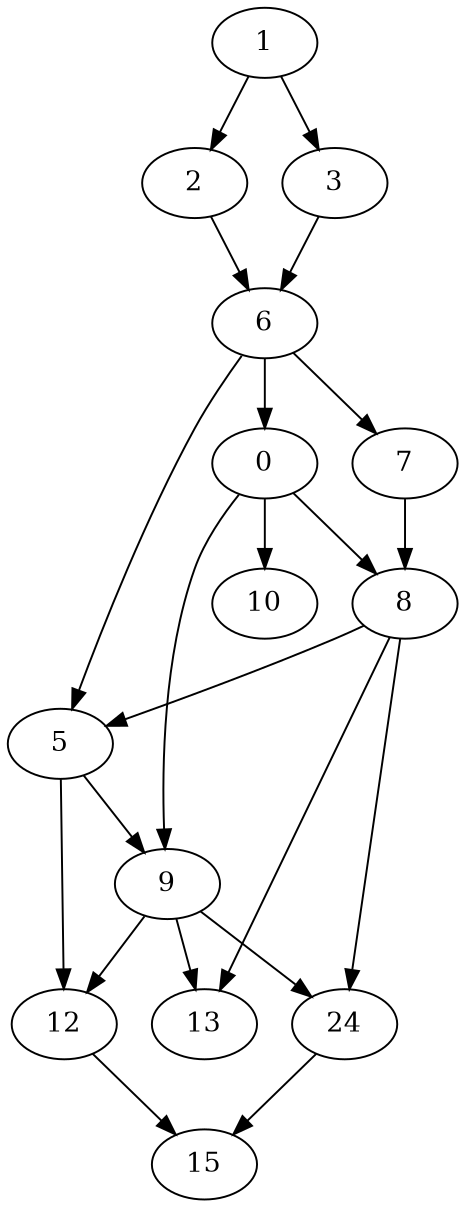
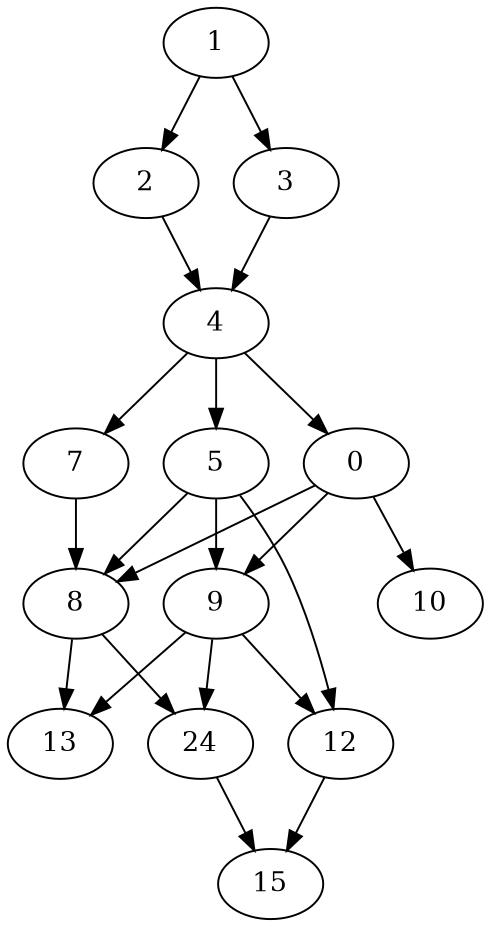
node "6": label "6" -> "4"
edge "8" -> "5": reversed
